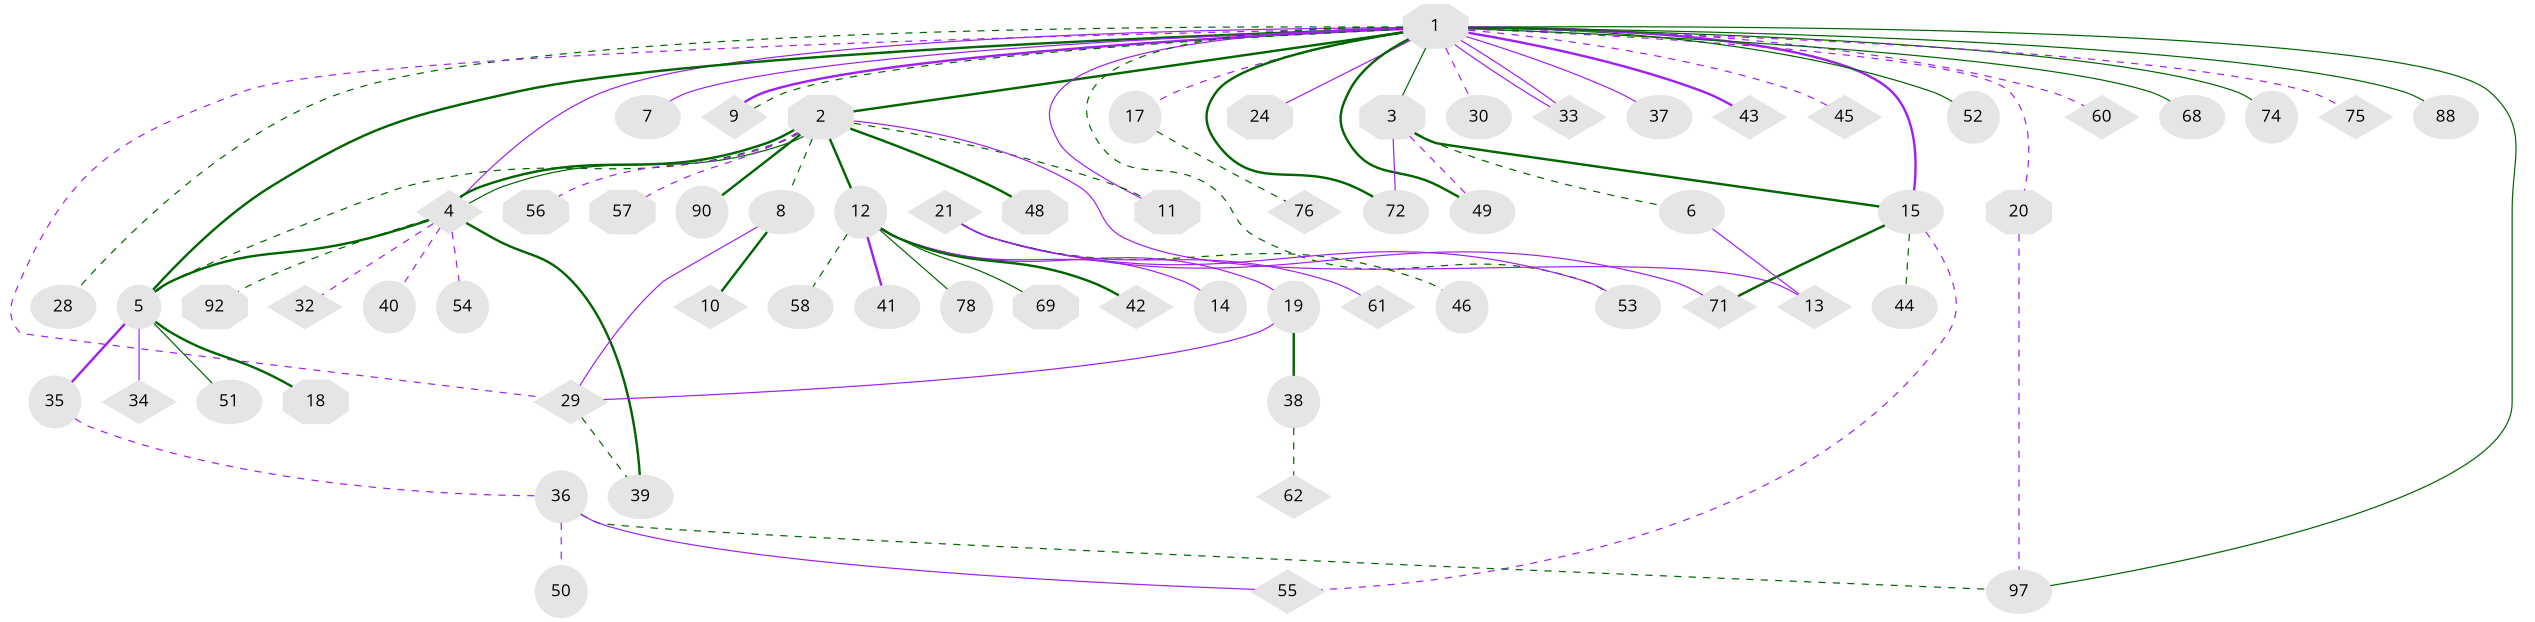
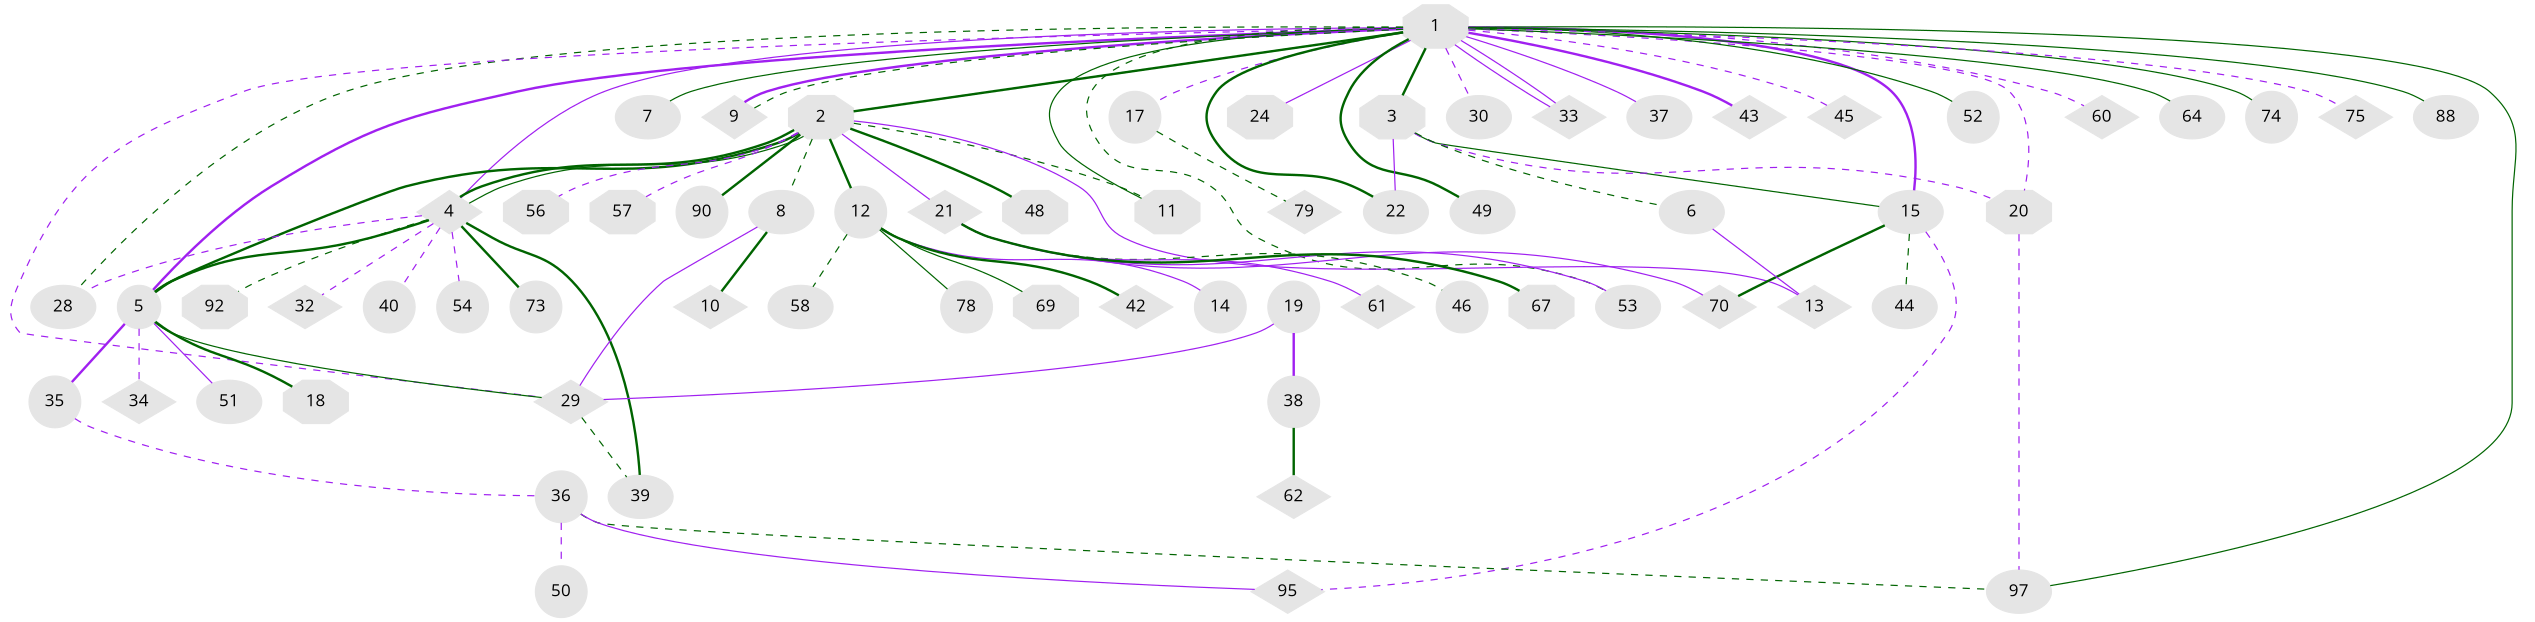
edge "1" -- "7": color purple -> darkgreen
edge "1" -- "11": color purple -> darkgreen
edge "1" -- "3": style solid -> bold
edge "1" -- "5": color darkgreen -> purple
node "68": label "68" -> "64"
edge "3" -- "49": now "3" -- "20"
edge "2" -- "21": added
edge "2" -- "5": style dashed -> bold
edge "3" -- "15": style bold -> solid
node "76": label "76" -> "79"
node "72": label "72" -> "22"
edge "4" -- "28": added
edge "12" -- "19": removed
node "73": added
node "41": removed
node "67": added
node "71": label "71" -> "70"
edge "5" -- "51": color darkgreen -> purple
edge "5" -- "29": added
edge "19" -- "38": color darkgreen -> purple
edge "5" -- "34": style solid -> dashed
edge "38" -- "62": style dashed -> bold
node "55": label "55" -> "95"
